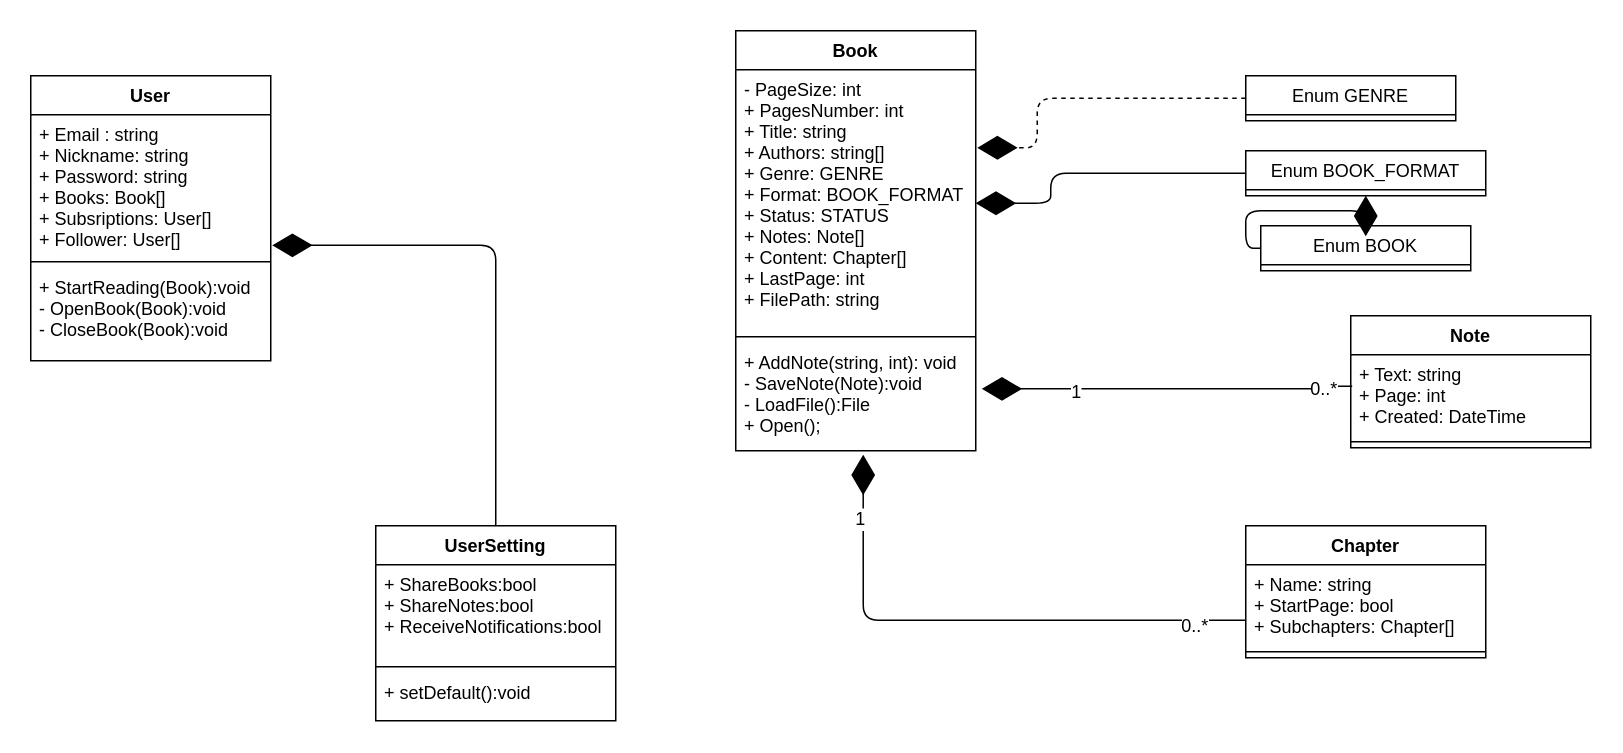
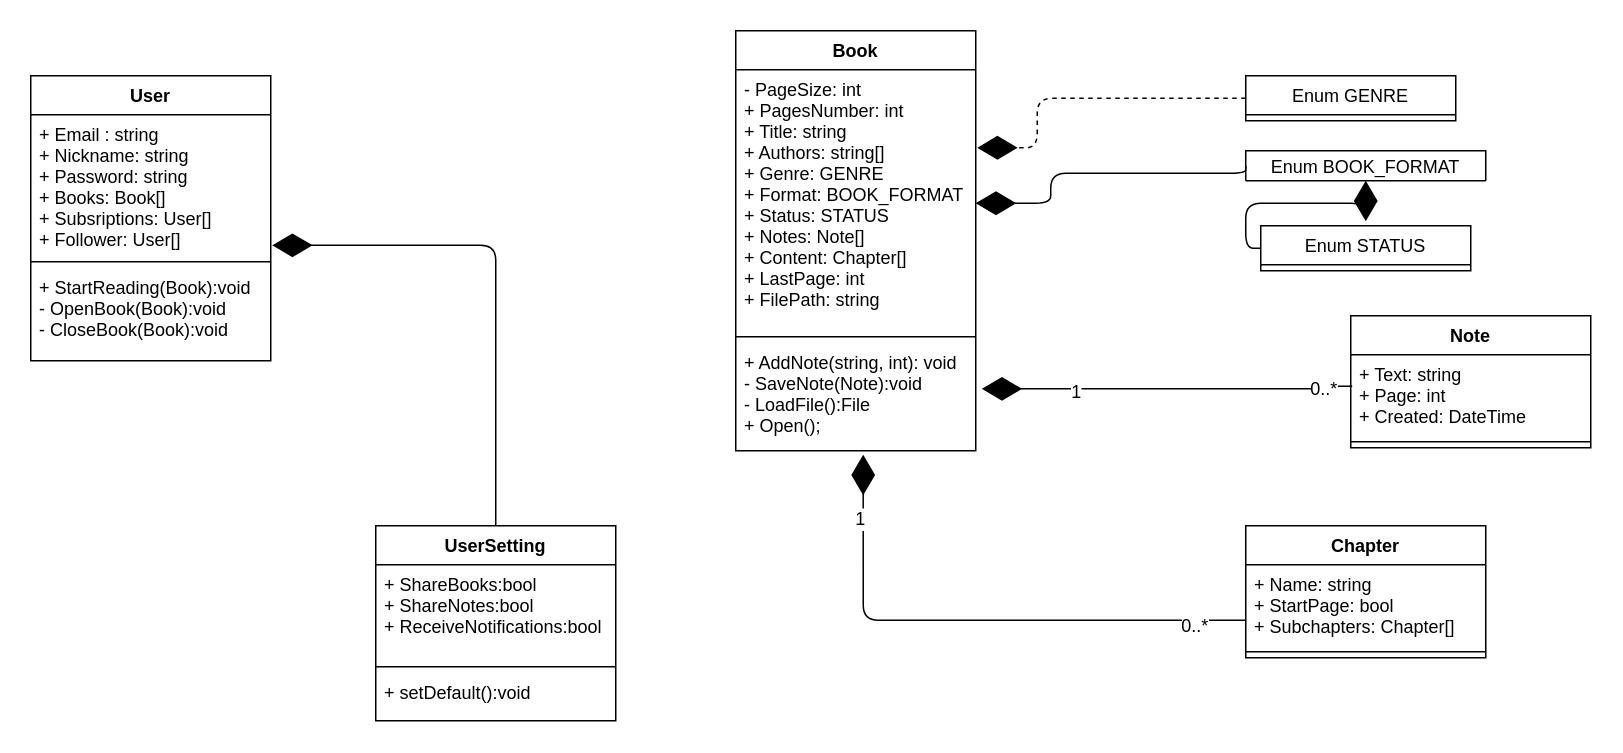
node "Enum BOOK_FORMAT": size 240x45 -> 240x30
node "Enum BOOK": label "Enum BOOK" -> "Enum STATUS"
